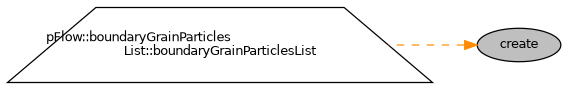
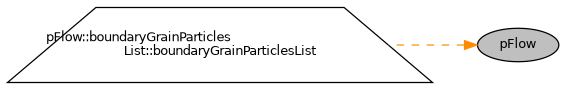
node "create": label "create" -> "pFlow"
